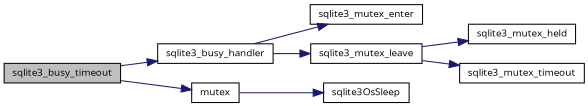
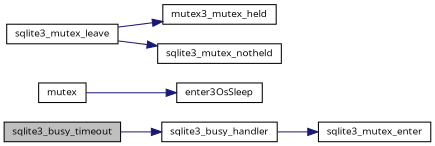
node "sqlite3_mutex_held": label "sqlite3_mutex_held" -> "mutex3_mutex_held"
edge "sqlite3_busy_handler" -> "sqlite3_mutex_leave": removed
node "sqlite3_mutex_timeout": label "sqlite3_mutex_timeout" -> "sqlite3_mutex_notheld"
edge "sqlite3_busy_timeout" -> "mutex": removed
node "sqlite3OsSleep": label "sqlite3OsSleep" -> "enter3OsSleep"
